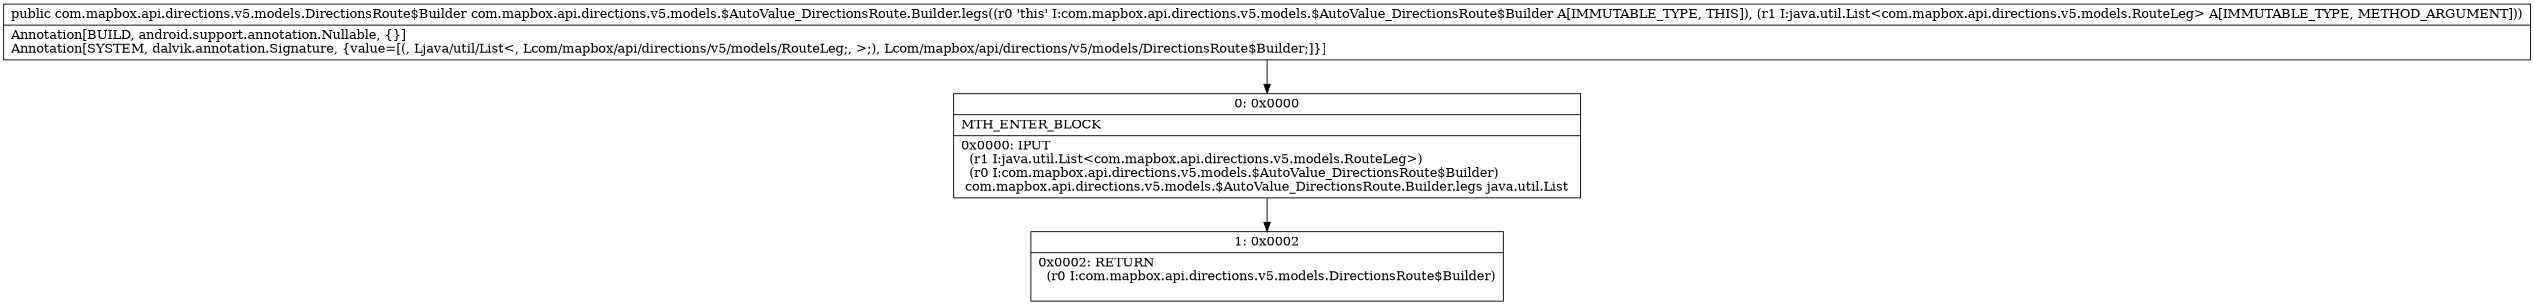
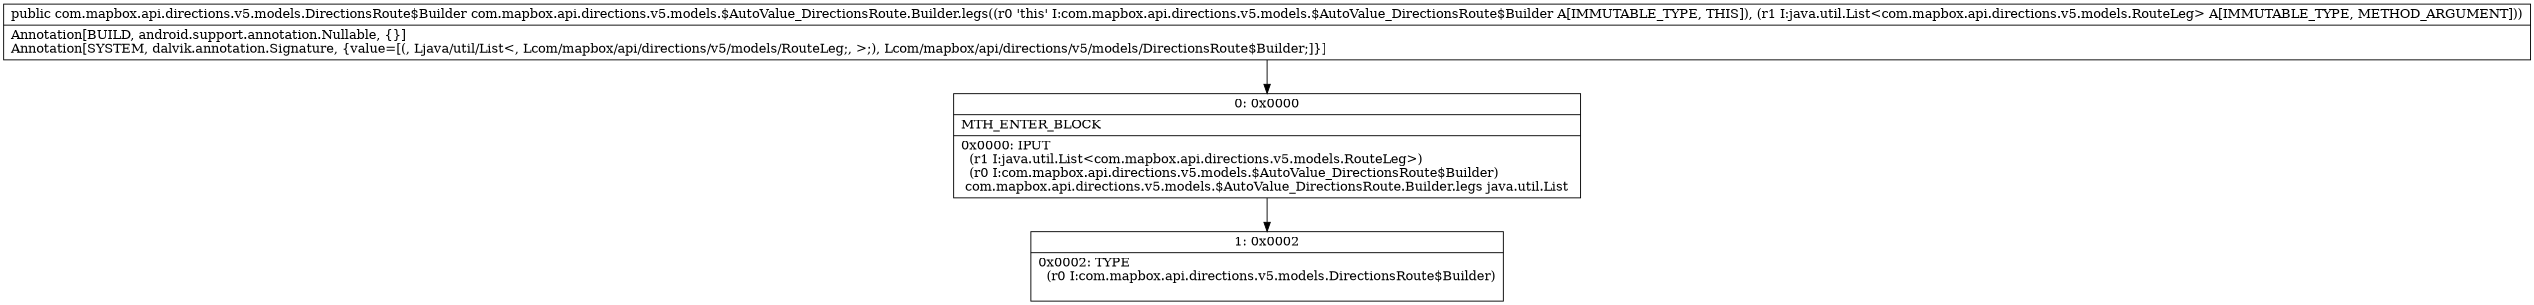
node "1: 0x0002": text "0x0002: RETURN" -> "0x0002: TYPE"
